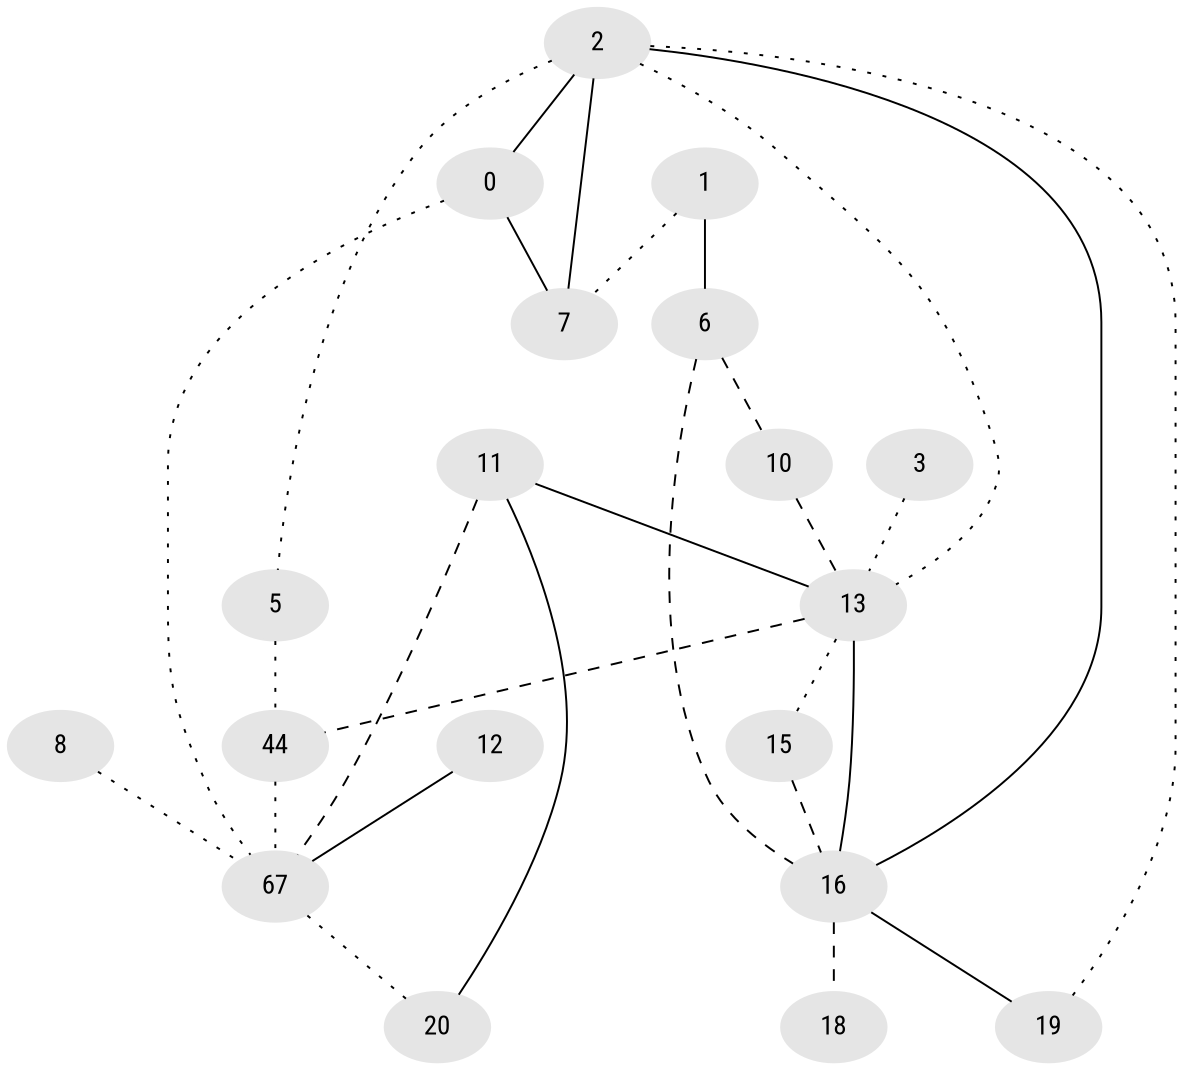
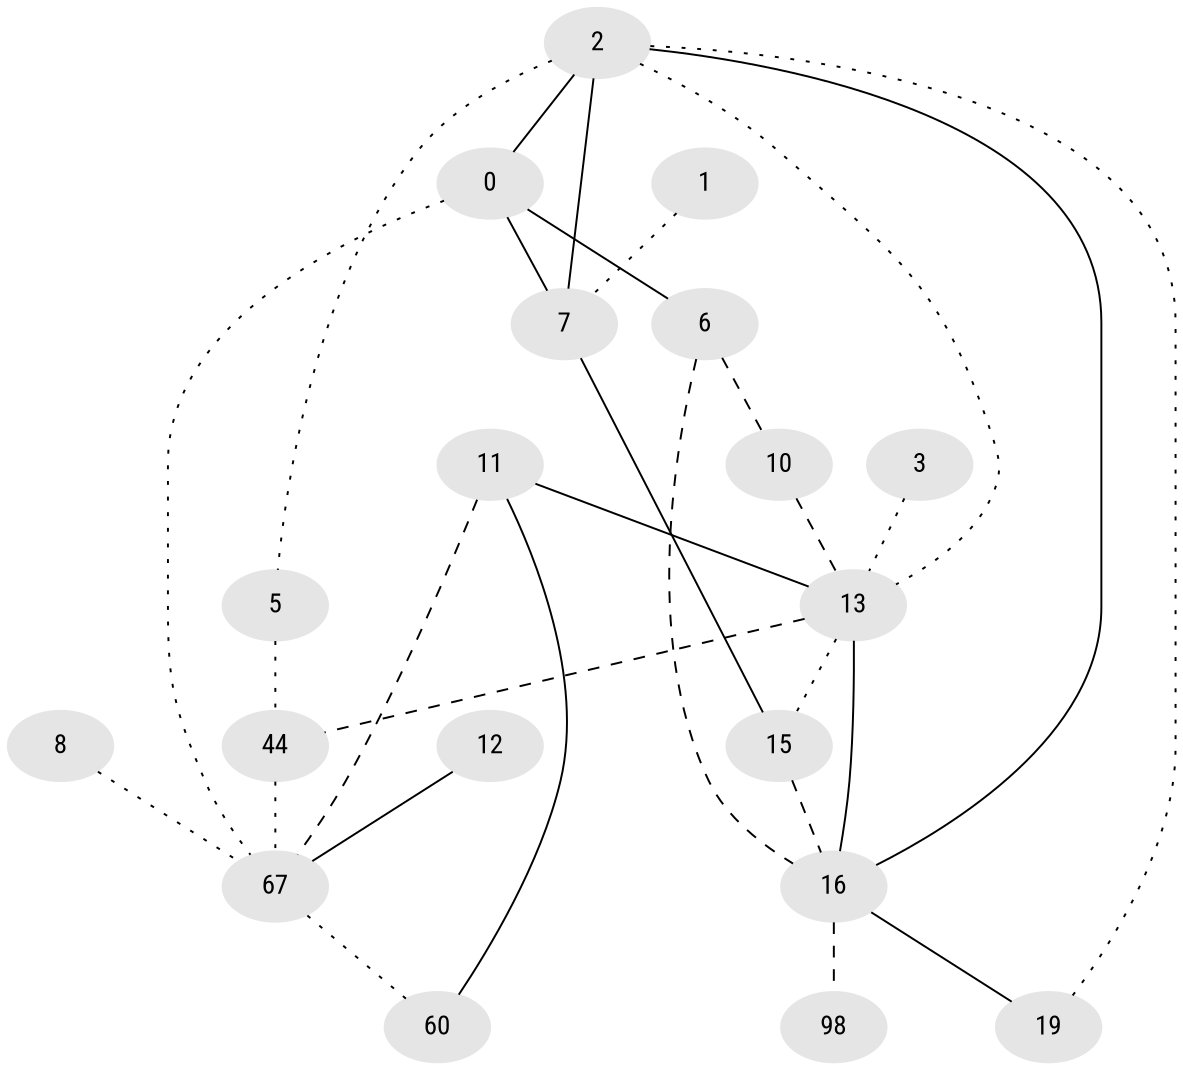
edge "1" -- "6": now "0" -- "6"
edge "7" -- "15": added
node "20": label "20" -> "60"
node "18": label "18" -> "98"
